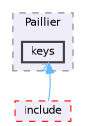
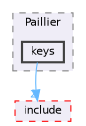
edge "include" -> "keys": reversed
